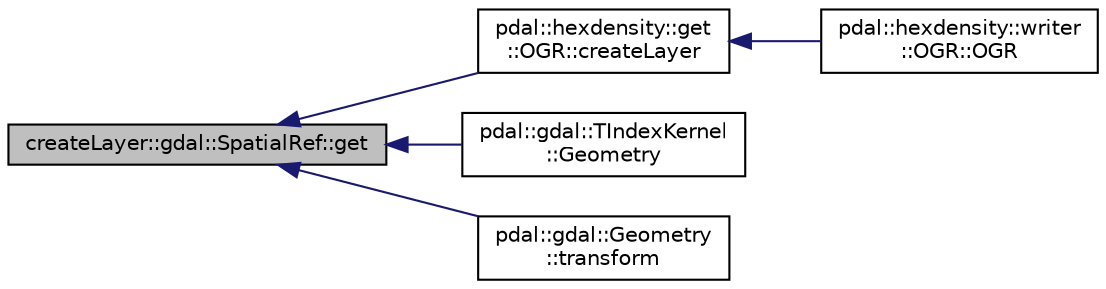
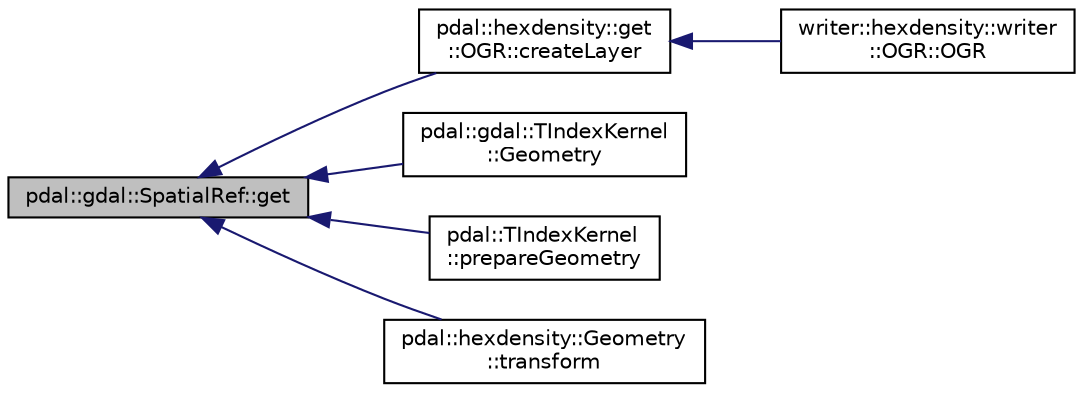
node "pdal::hexdensity::writer ::OGR::OGR": label "pdal::hexdensity::writer ::OGR::OGR" -> "writer::hexdensity::writer ::OGR::OGR"
node "createLayer::gdal::SpatialRef::get": label "createLayer::gdal::SpatialRef::get" -> "pdal::gdal::SpatialRef::get"
node "pdal::TIndexKernel ::prepareGeometry": added
node "pdal::gdal::Geometry ::transform": label "pdal::gdal::Geometry ::transform" -> "pdal::hexdensity::Geometry ::transform"
